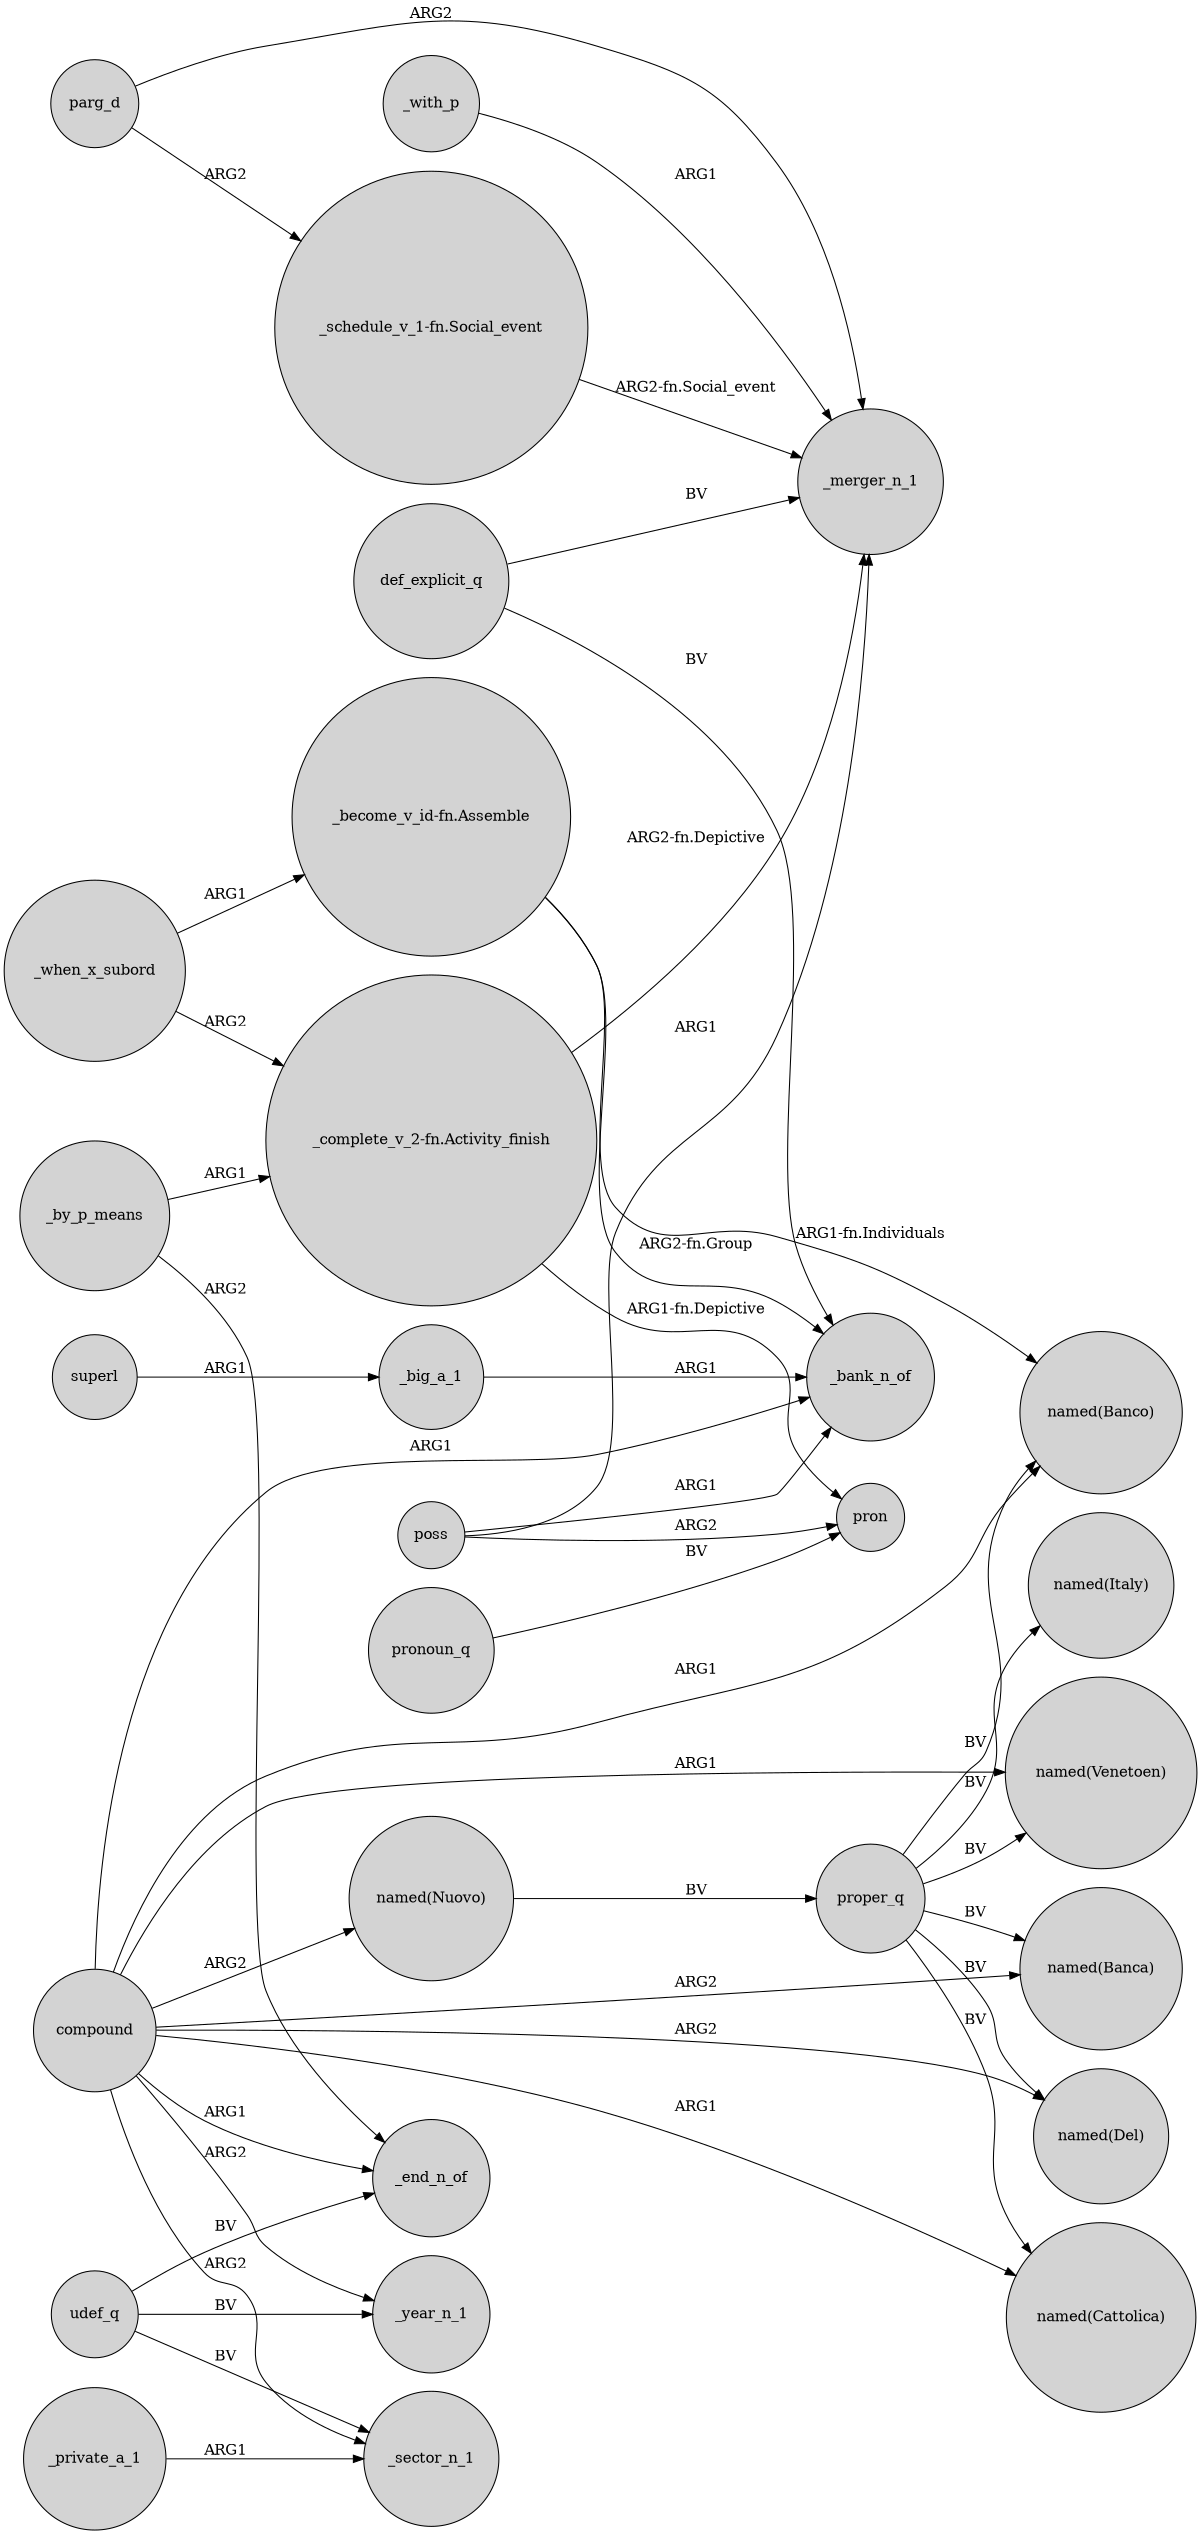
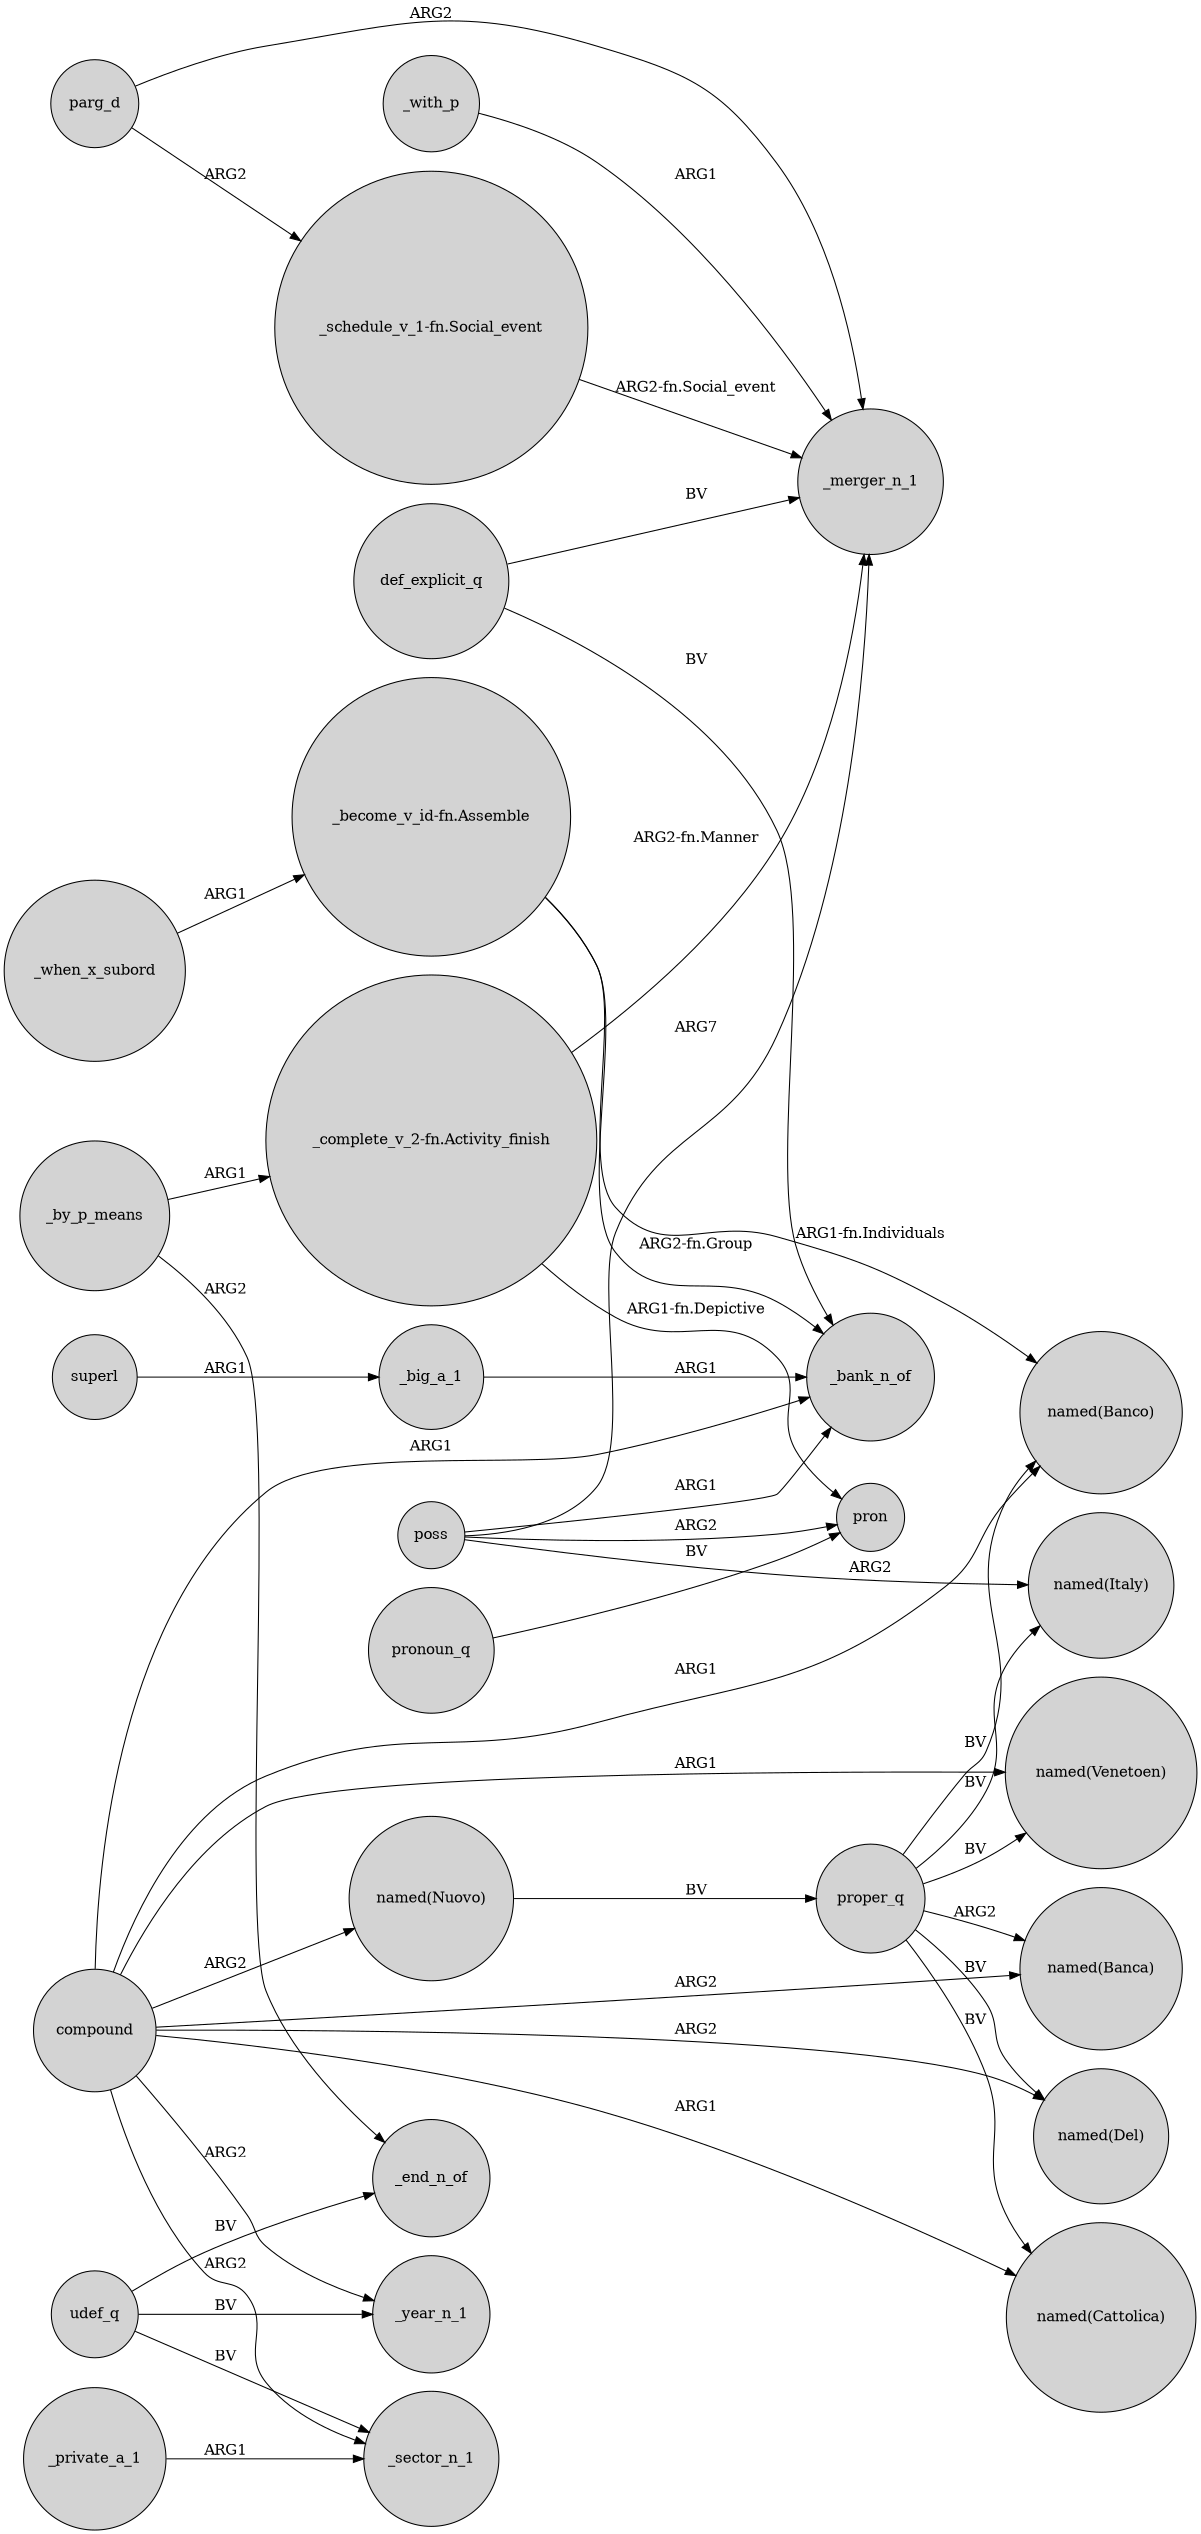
edge "_complete_v_2-fn.Activity_finish" -> "_merger_n_1": label "ARG2-fn.Depictive" -> "ARG2-fn.Manner"
edge "poss" -> "_merger_n_1": label "ARG1" -> "ARG7"
edge "_when_x_subord" -> "_complete_v_2-fn.Activity_finish": removed, label "ARG2"
edge "poss" -> "named(Italy)": added, label "ARG2"
edge "proper_q" -> "named(Banca)": label "BV" -> "ARG2"
edge "compound" -> "_end_n_of": removed, label "ARG1"
